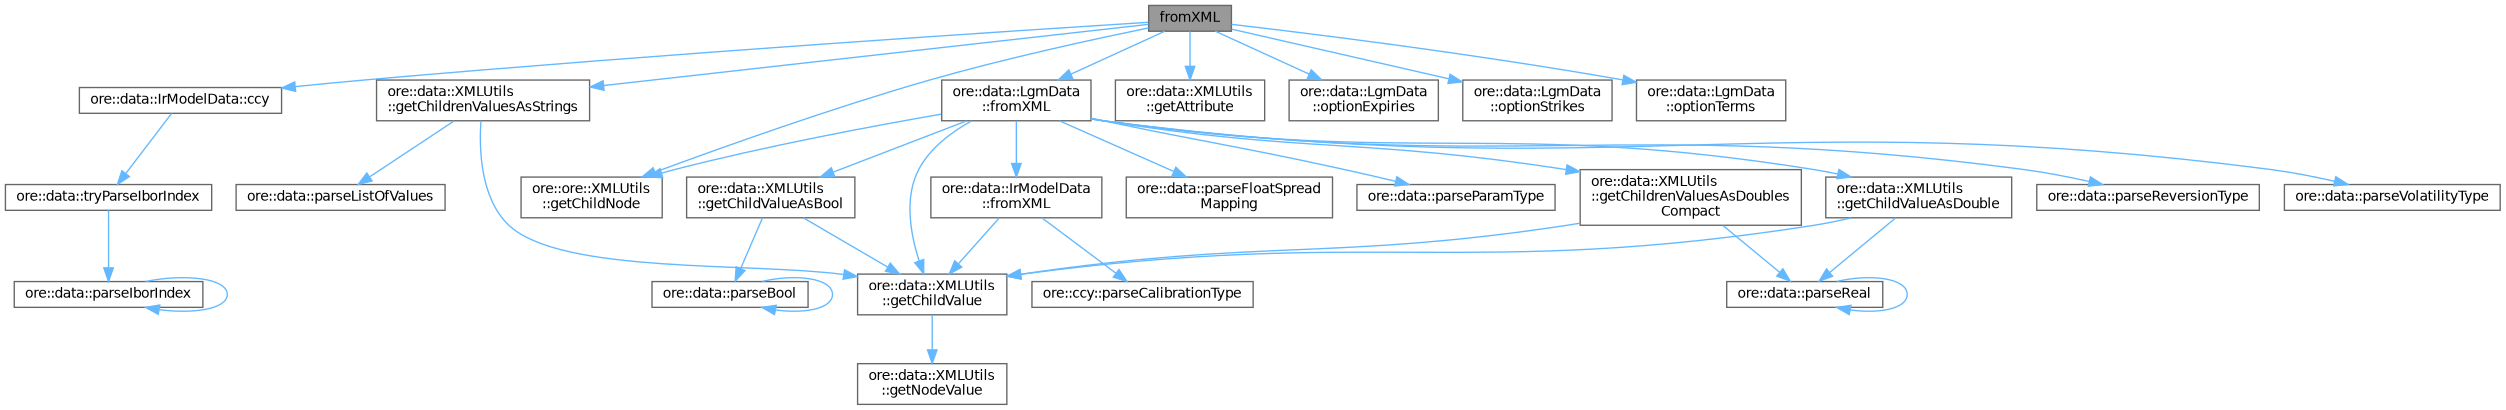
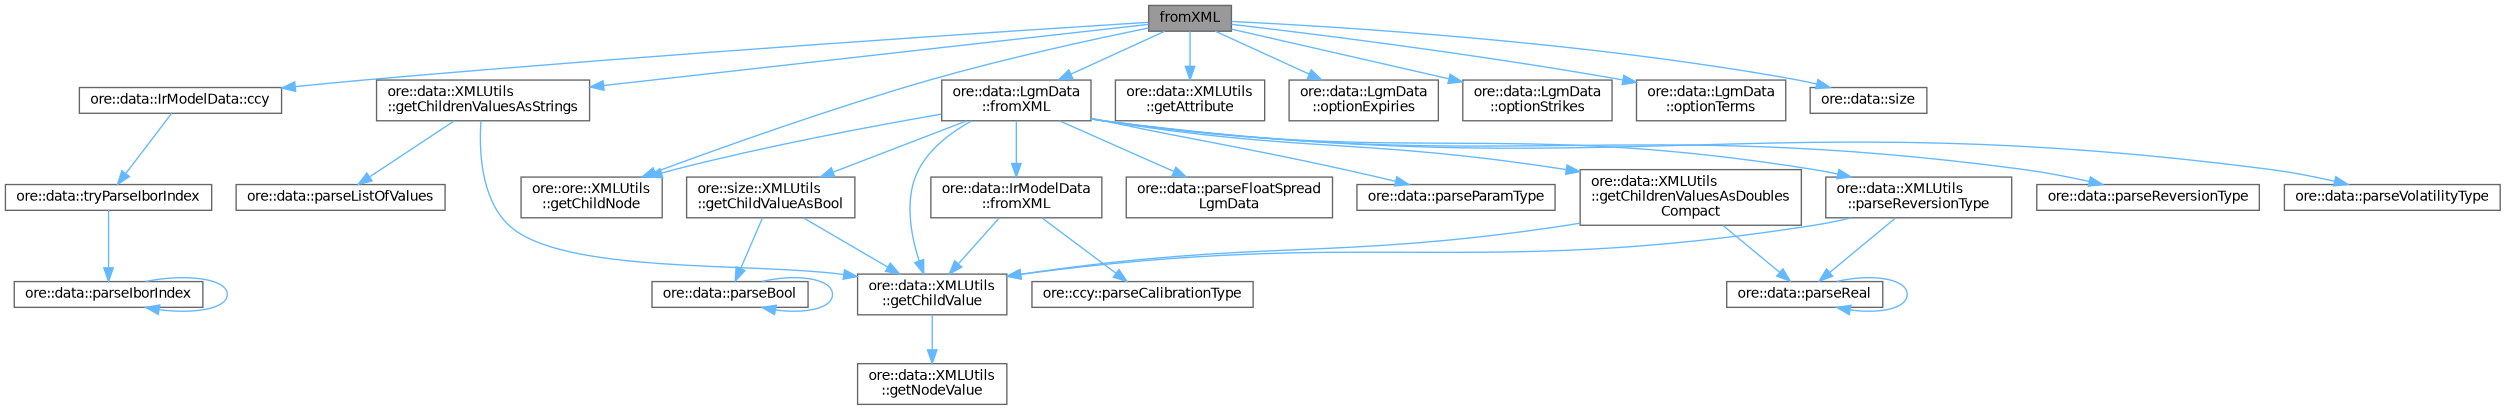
node "ore::data::size": added
node "ore::data::XMLUtils ::getChildValueAsBool": label "ore::data::XMLUtils ::getChildValueAsBool" -> "ore::size::XMLUtils ::getChildValueAsBool"
node "ore::data::parseFloatSpread Mapping": label "ore::data::parseFloatSpread Mapping" -> "ore::data::parseFloatSpread LgmData"
node "ore::data::XMLUtils ::getChildValueAsDouble": label "ore::data::XMLUtils ::getChildValueAsDouble" -> "ore::data::XMLUtils ::parseReversionType"
